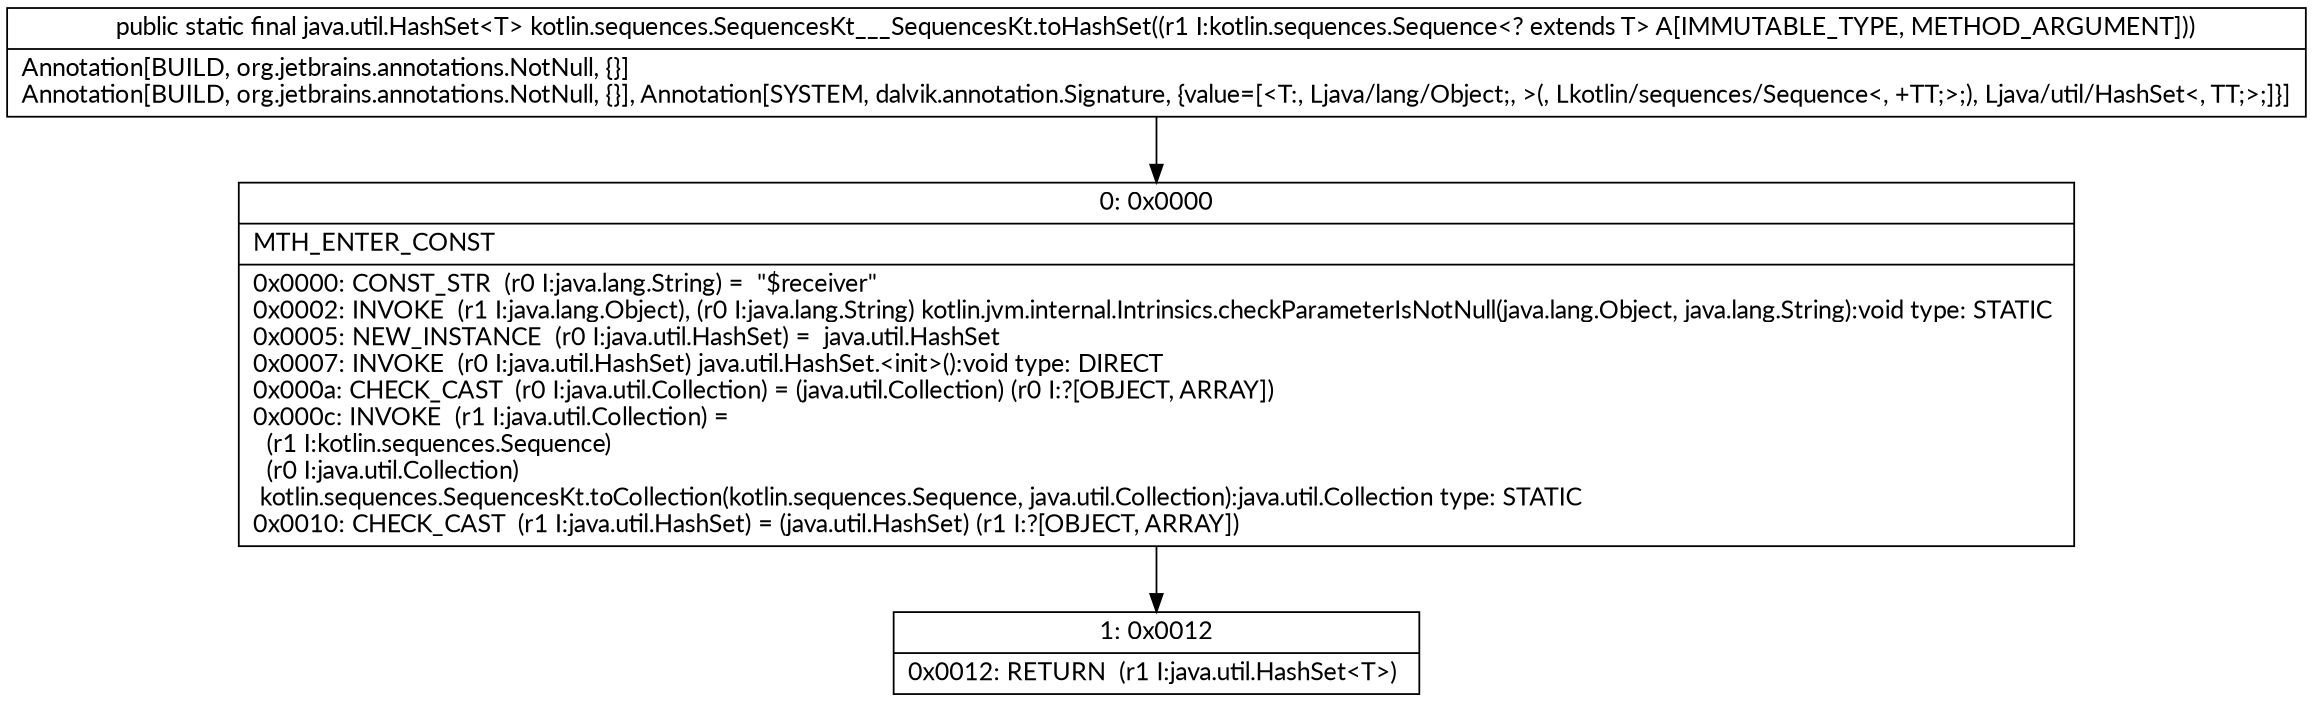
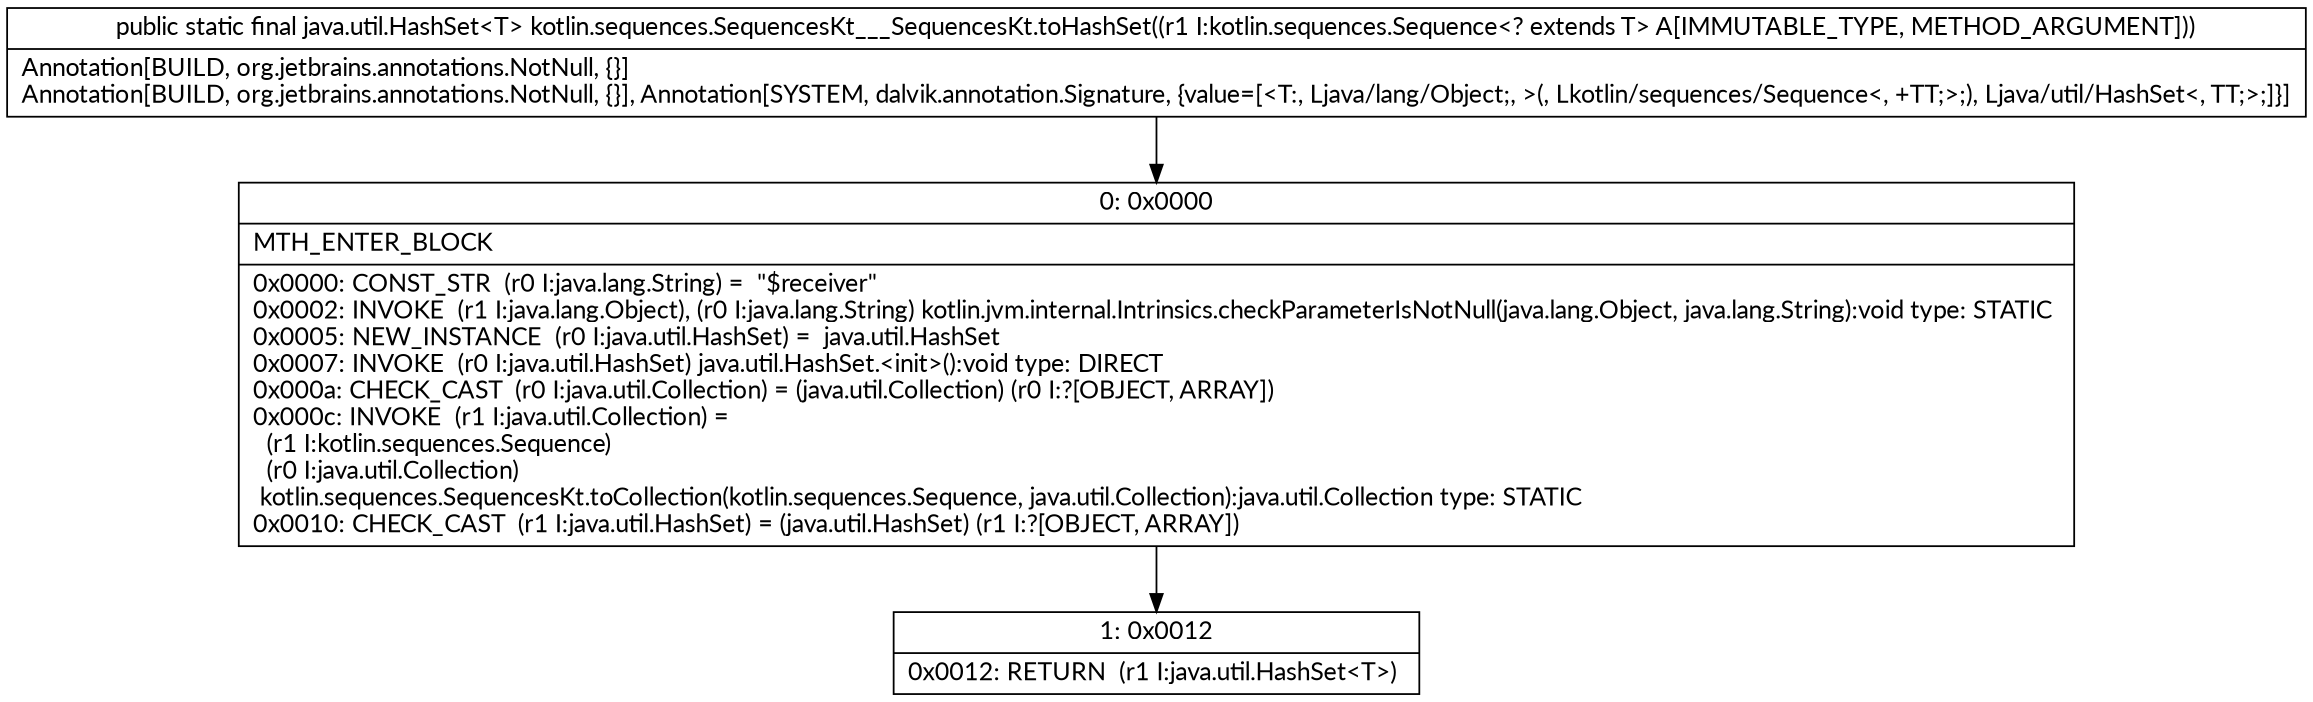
node "0: 0x0000": text "MTH_ENTER_CONST" -> "MTH_ENTER_BLOCK"
